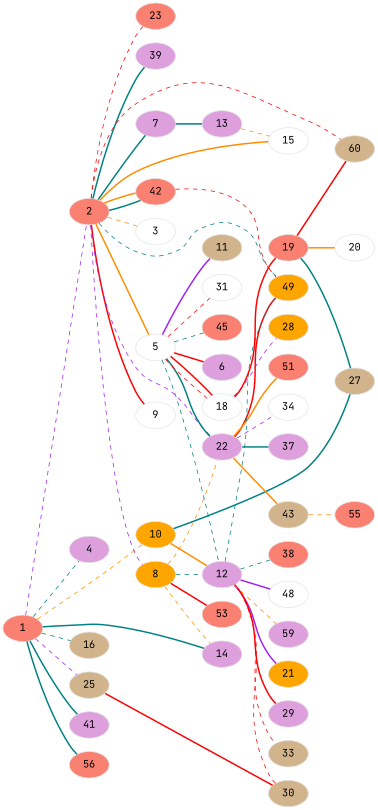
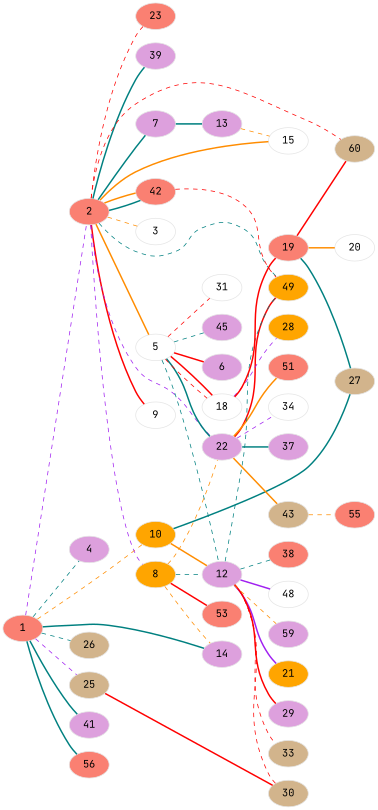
node "11": removed
node "45": fillcolor salmon -> plum
node "16": label "16" -> "26"
